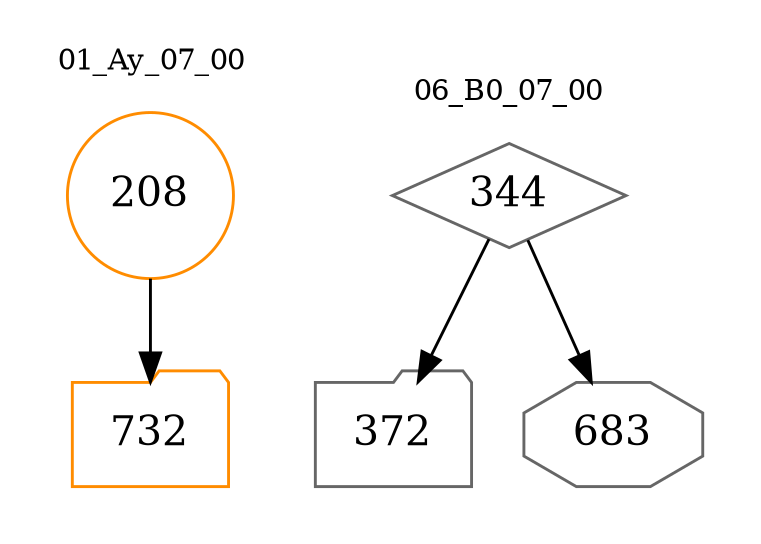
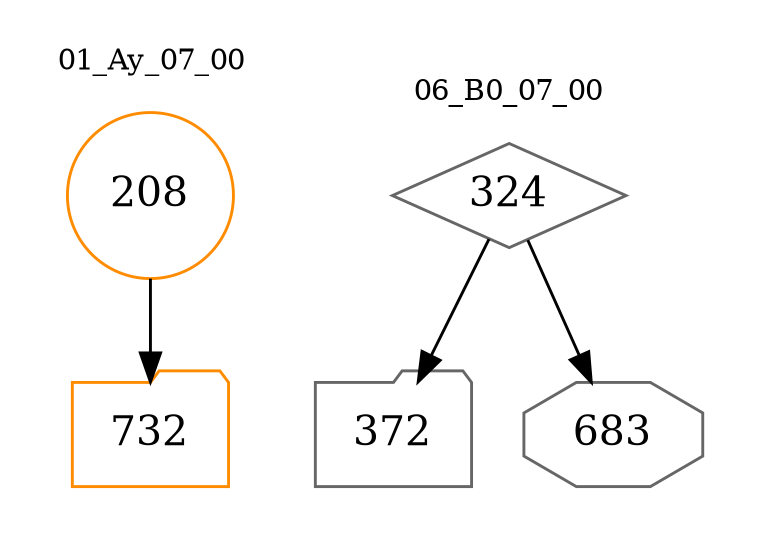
node "344": label "344" -> "324"
